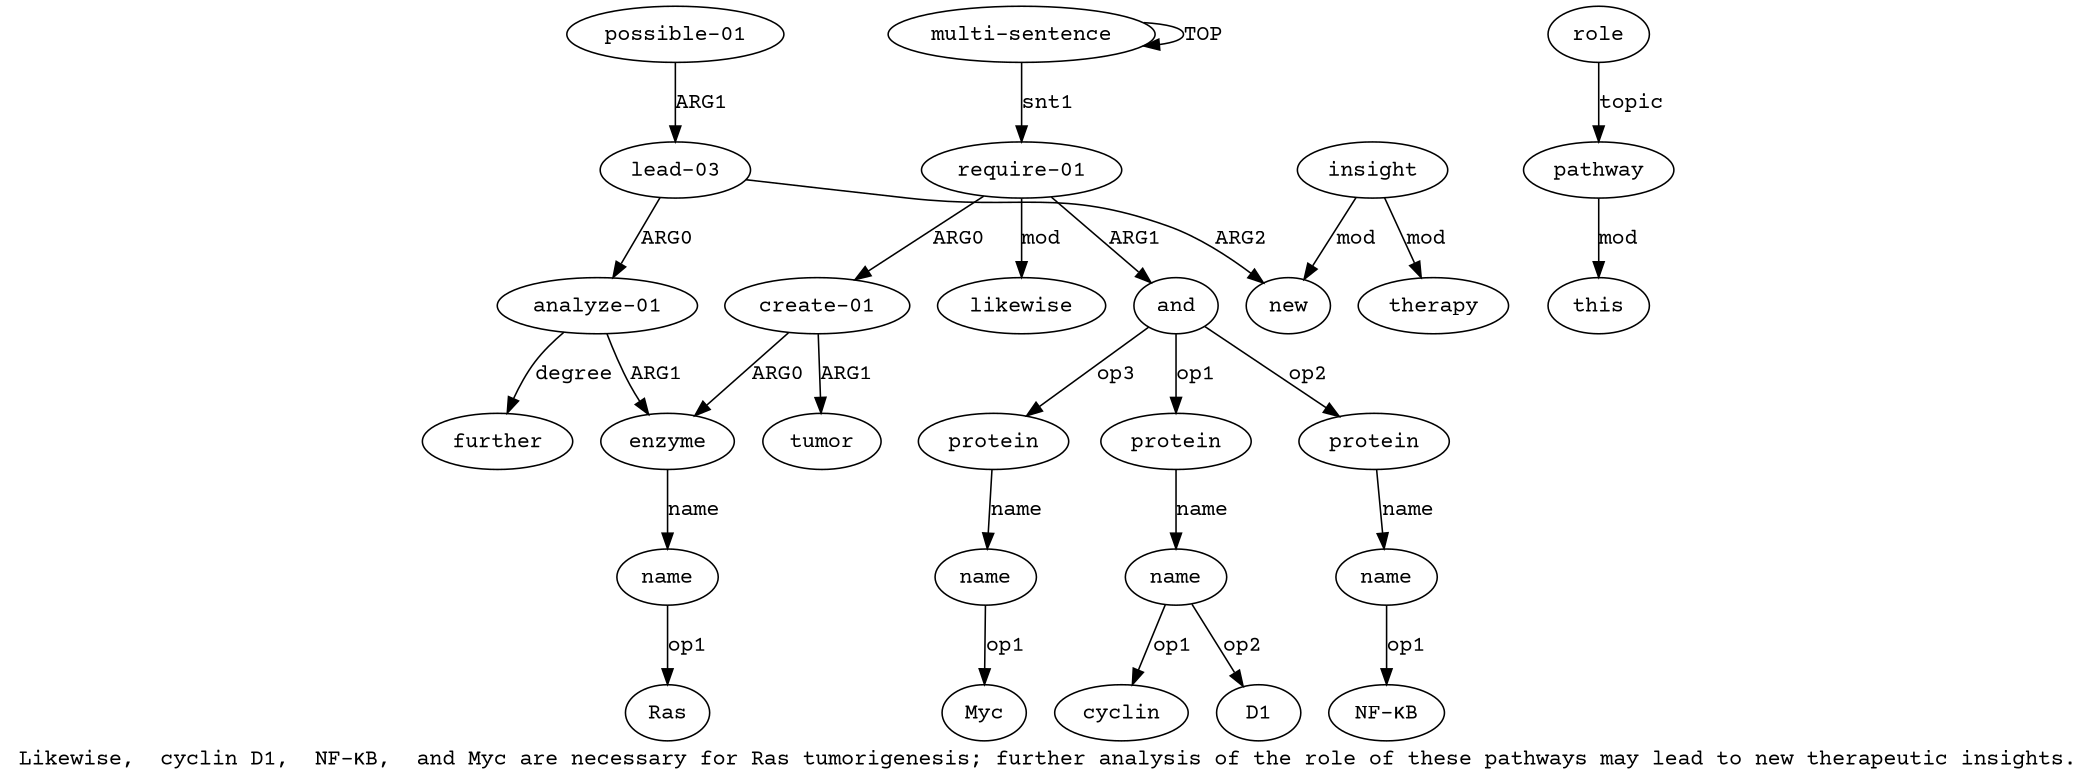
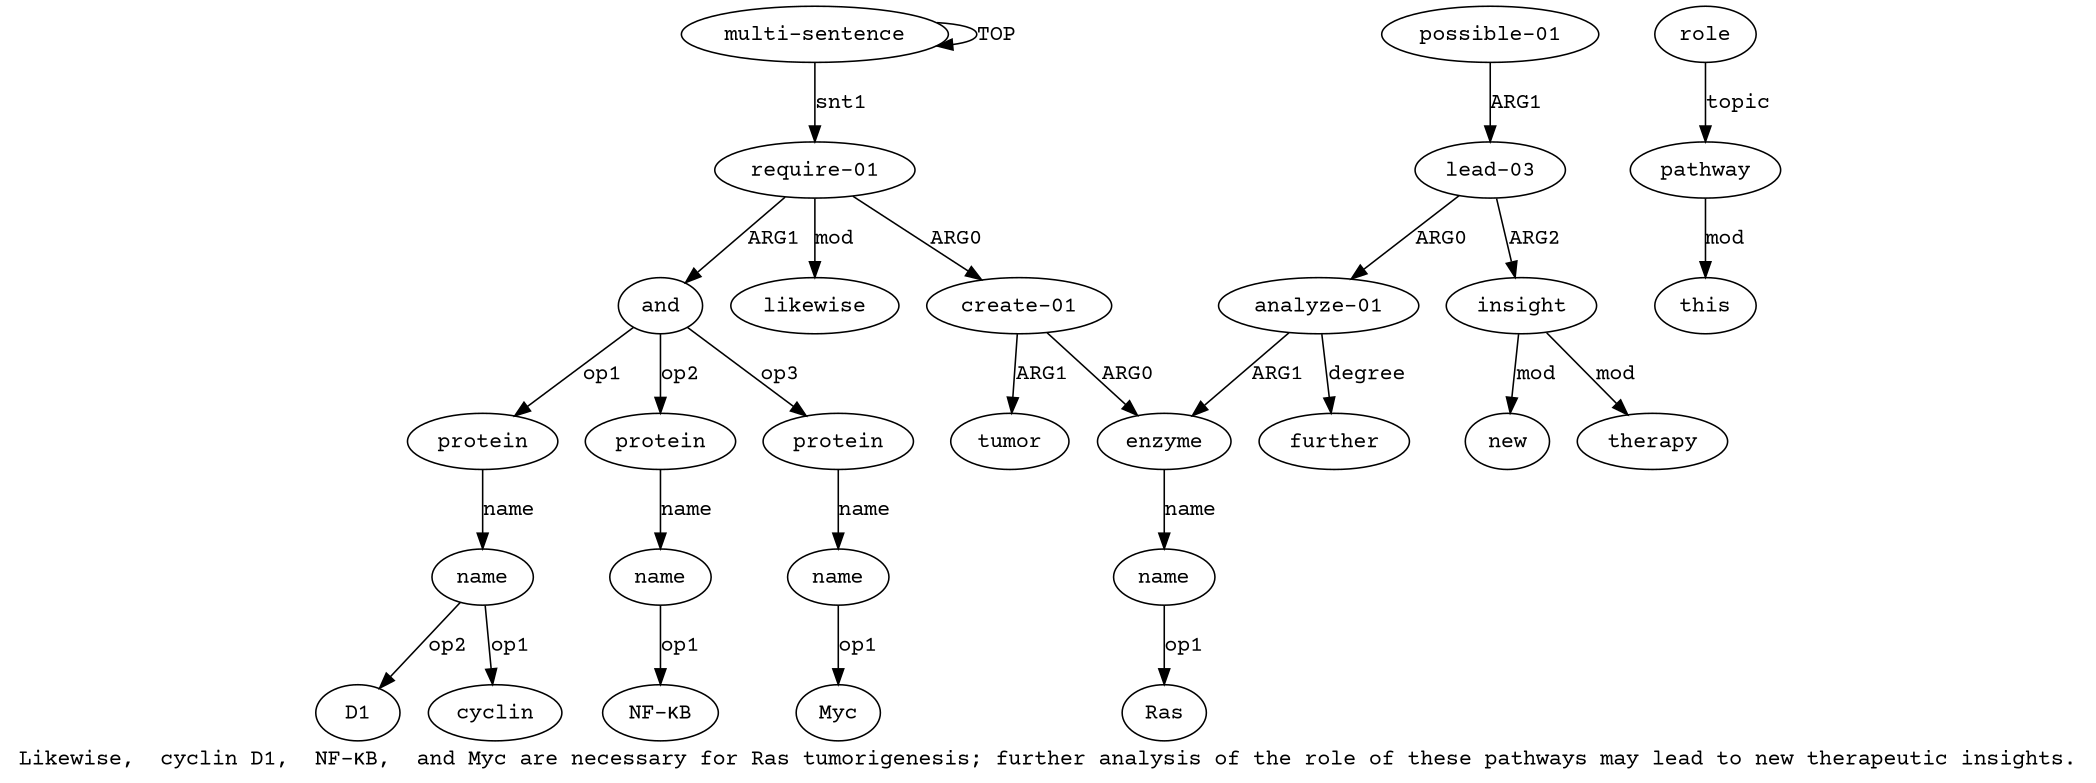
edge "lead-03" -> "new": now "lead-03" -> "insight"
